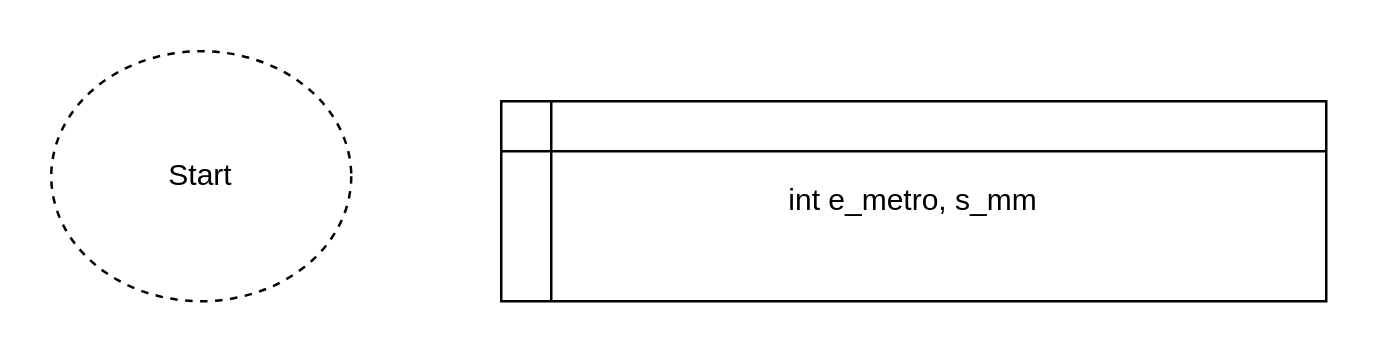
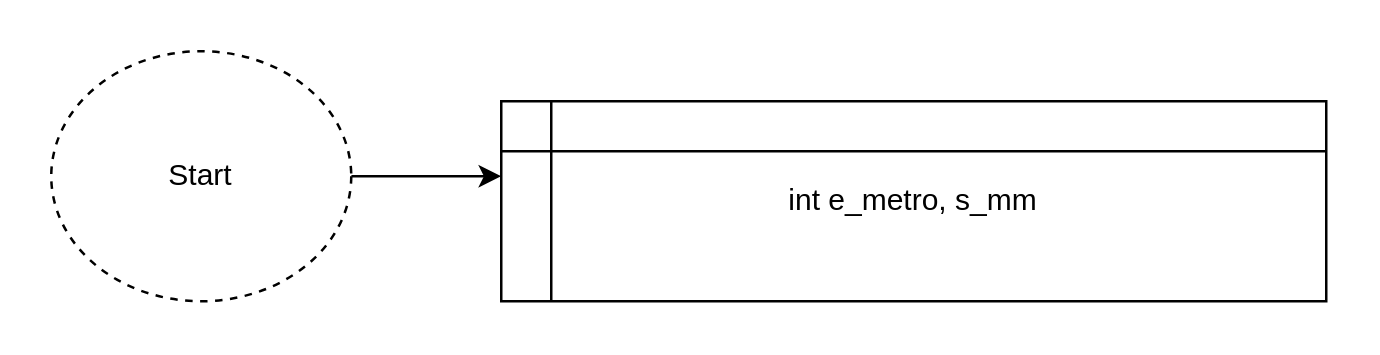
edge "Start" -> "int e_metro, s_mm": added
